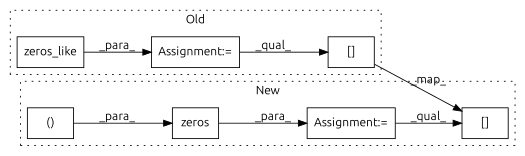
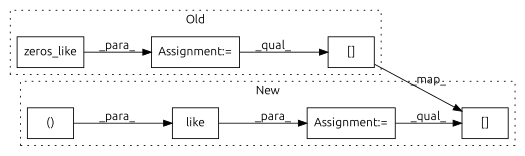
node "zeros": label "zeros" -> "like"
